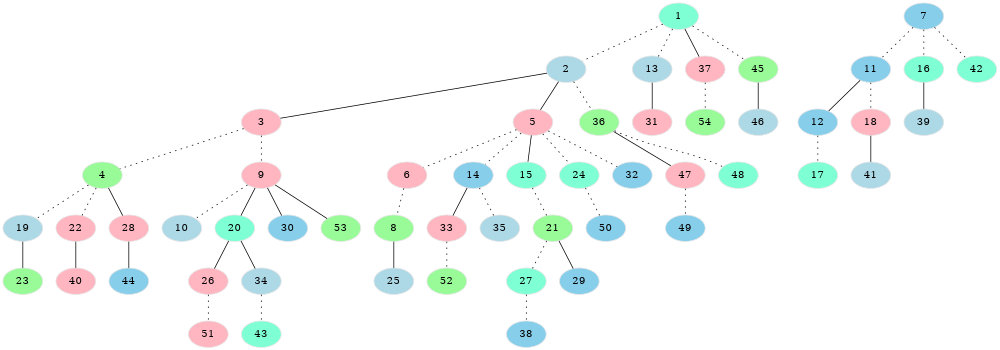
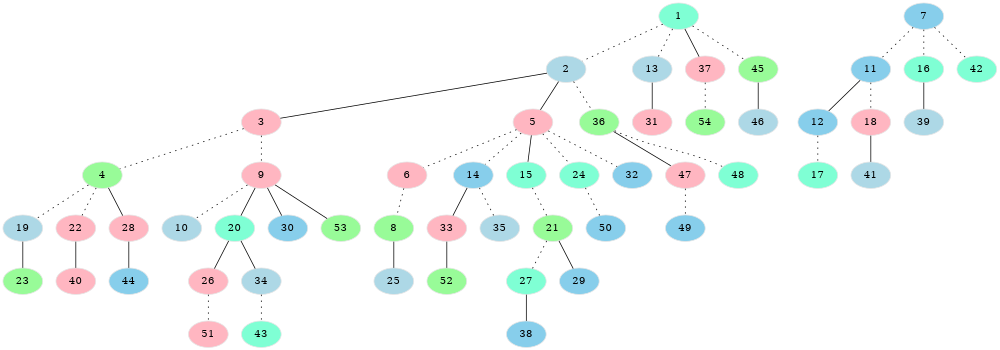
edge "33" -- "52": style dotted -> solid
edge "27" -- "38": style dotted -> solid
